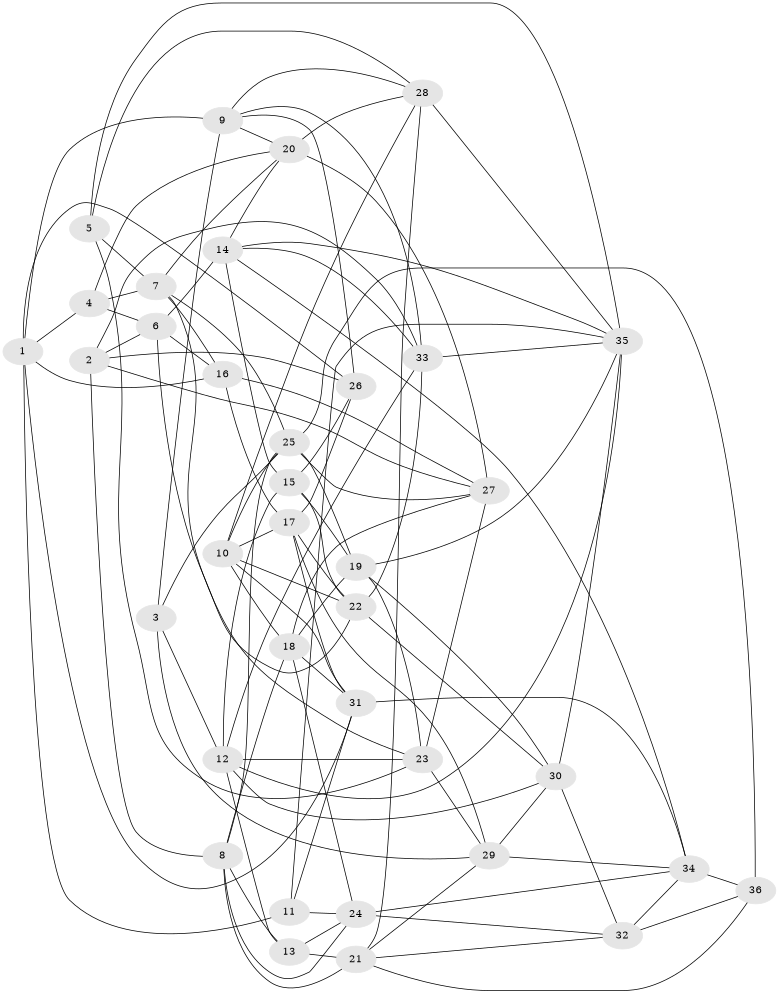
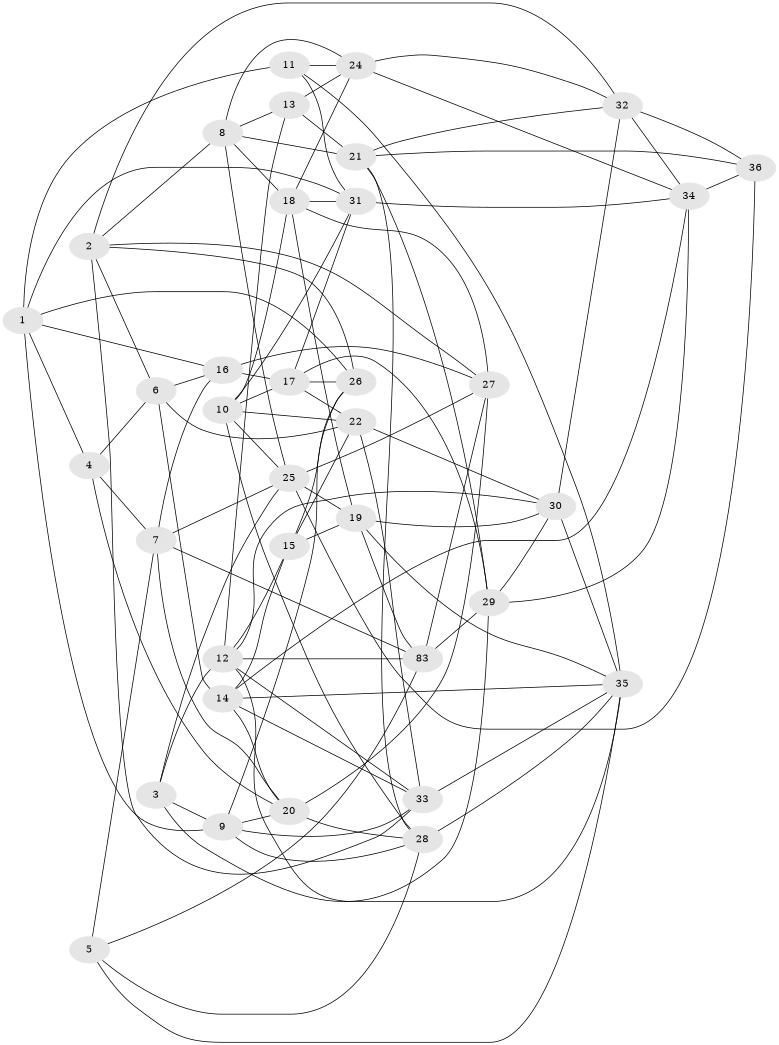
edge "32" -- "2": added
node "23": label "23" -> "83"
